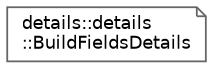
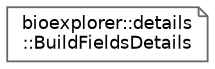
node "details::details ::BuildFieldsDetails": label "details::details ::BuildFieldsDetails" -> "bioexplorer::details ::BuildFieldsDetails"
